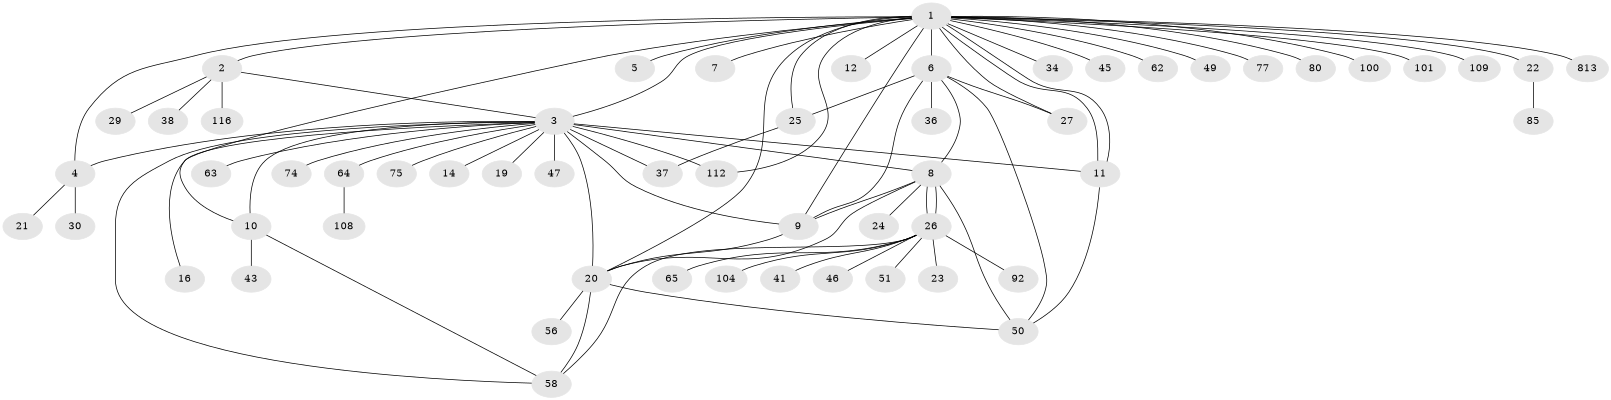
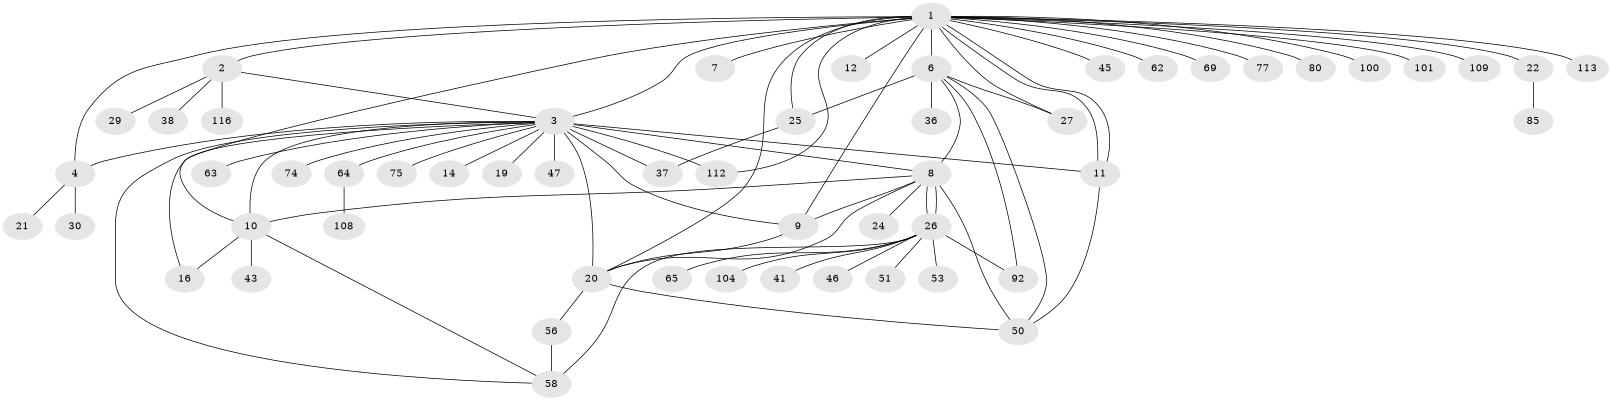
node "5": removed
node "34": removed
node "49": label "49" -> "69"
node "813": label "813" -> "113"
edge "6" -- "9": now "6" -- "92"
edge "8" -- "10": added
edge "10" -- "16": added
node "23": label "23" -> "53"
edge "20" -- "58": now "56" -- "58"
